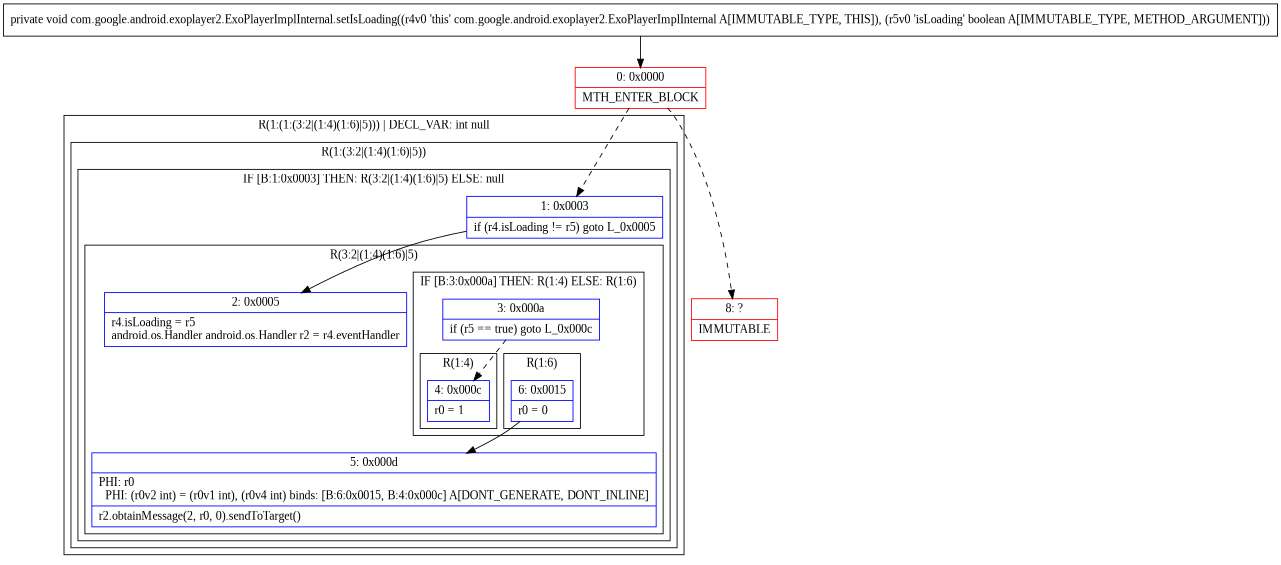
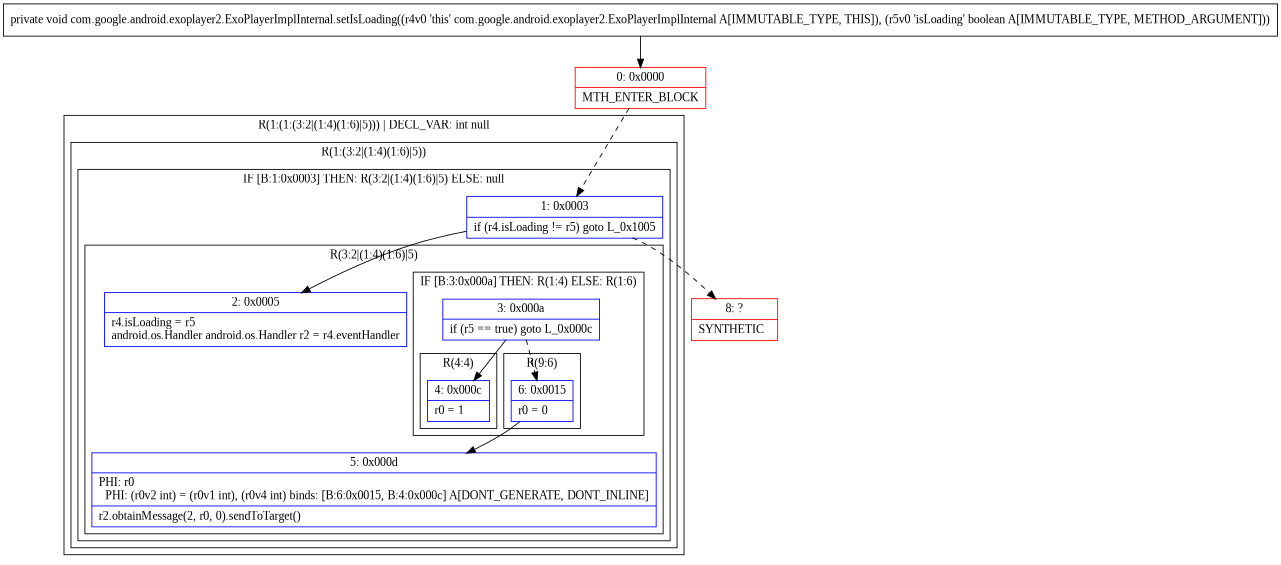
edge "0: 0x0000" -> "8: ?": now "1: 0x0003" -> "8: ?"
node "1: 0x0003": text "if (r4.isLoading != r5) goto L_0x0005" -> "if (r4.isLoading != r5) goto L_0x1005"
node "8: ?": text "IMMUTABLE" -> "SYNTHETIC"
edge "3: 0x000a" -> "4: 0x000c": style dashed -> solid
edge "3: 0x000a" -> "6: 0x0015": added
cluster "R(1:4)": label "R(1:4)" -> "R(4:4)"
cluster "R(1:6)": label "R(1:6)" -> "R(9:6)"
